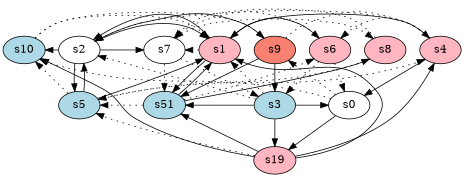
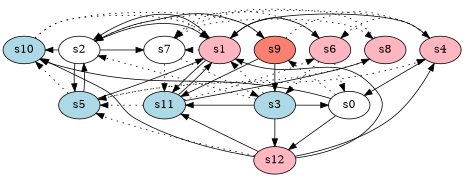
edge "s0" -> "s10": style dotted -> solid
node "s51": label "s51" -> "s11"
node "s19": label "s19" -> "s12"
